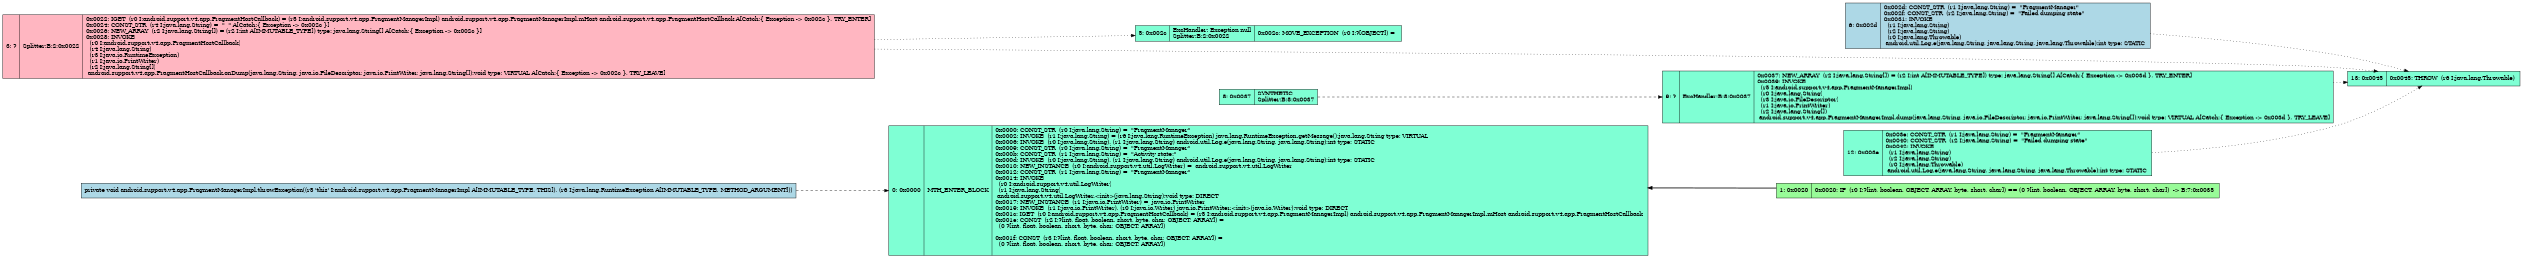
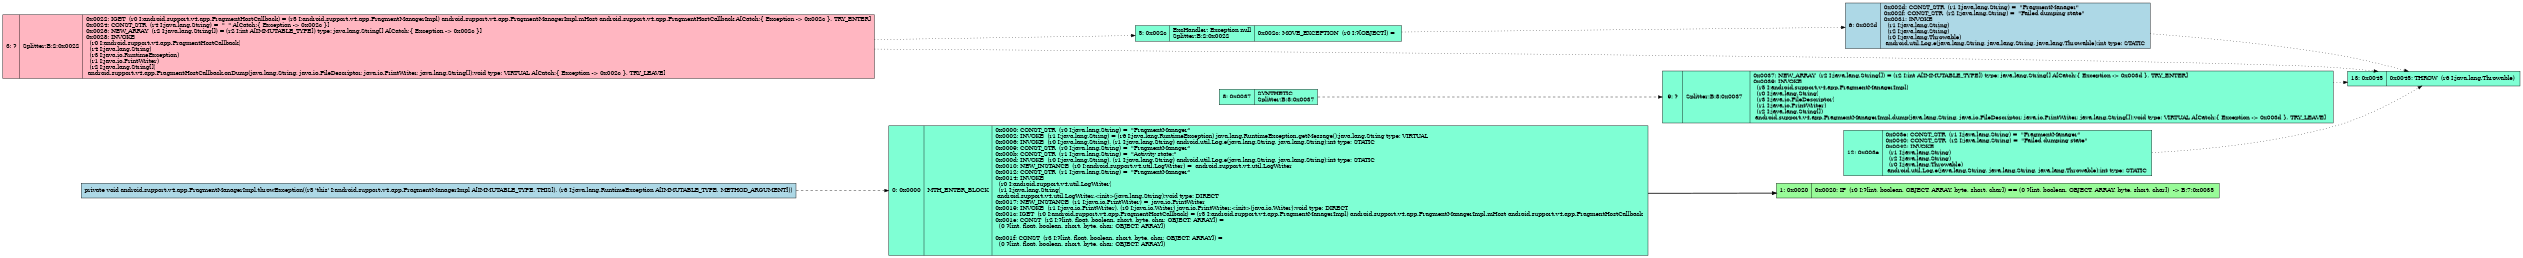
edge "5: 0x002c" -> "6: 0x002d": added
node "9: ?": text "ExcHandler:B:8:0x0037" -> "Splitter:B:8:0x0037"
edge "1: 0x0020" -> "0: 0x0000": reversed
